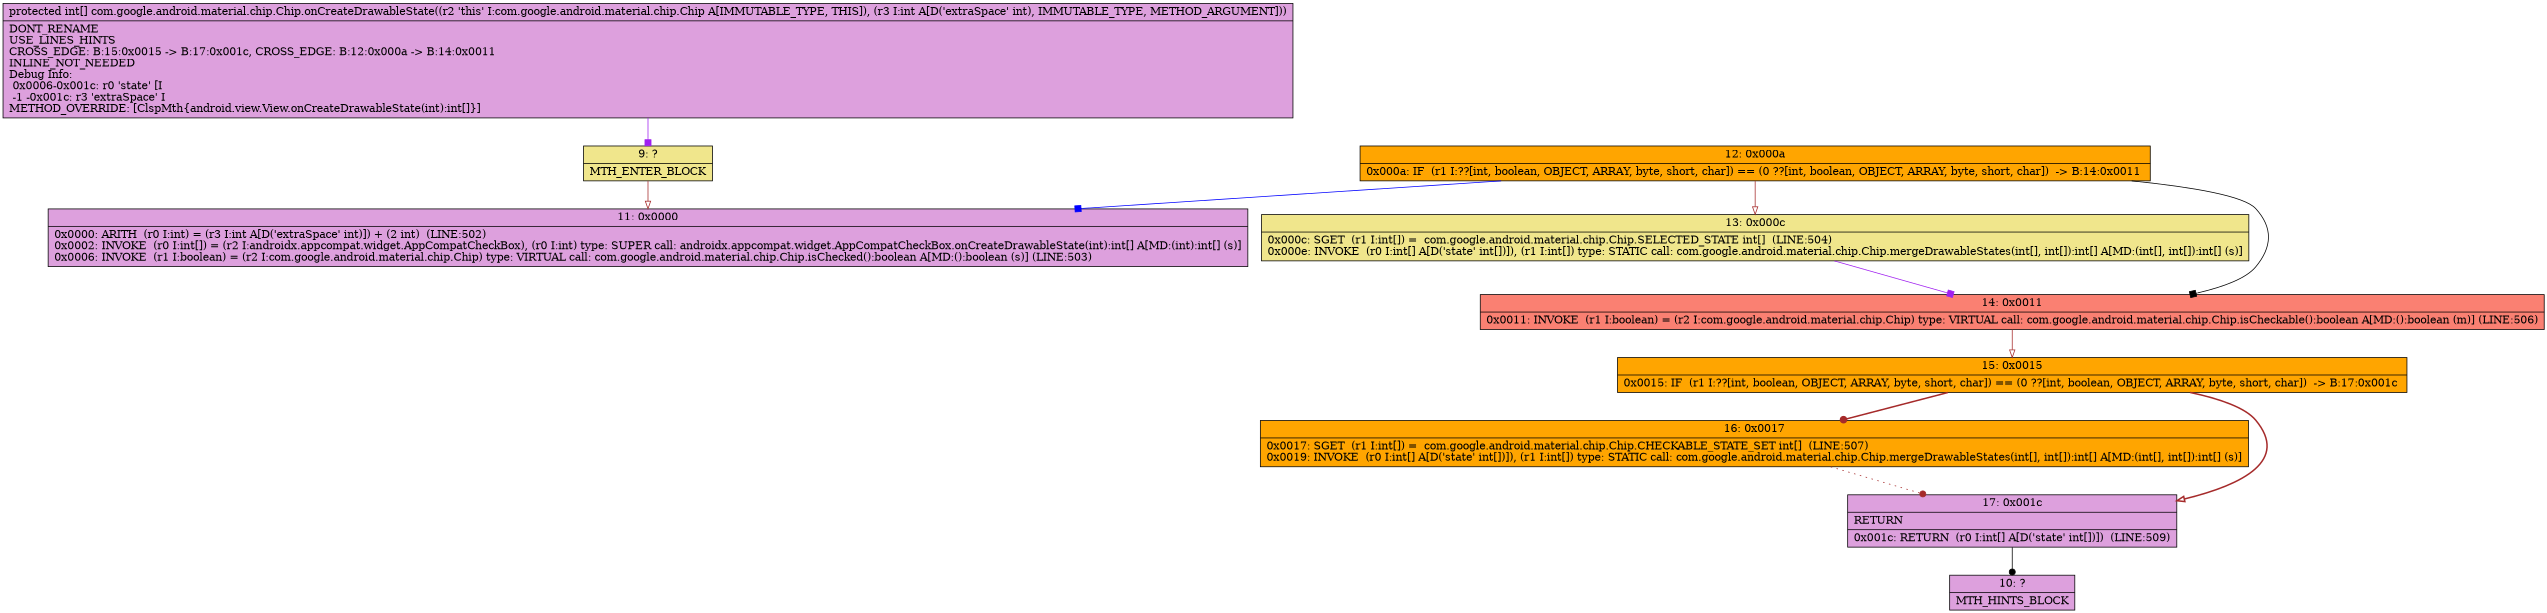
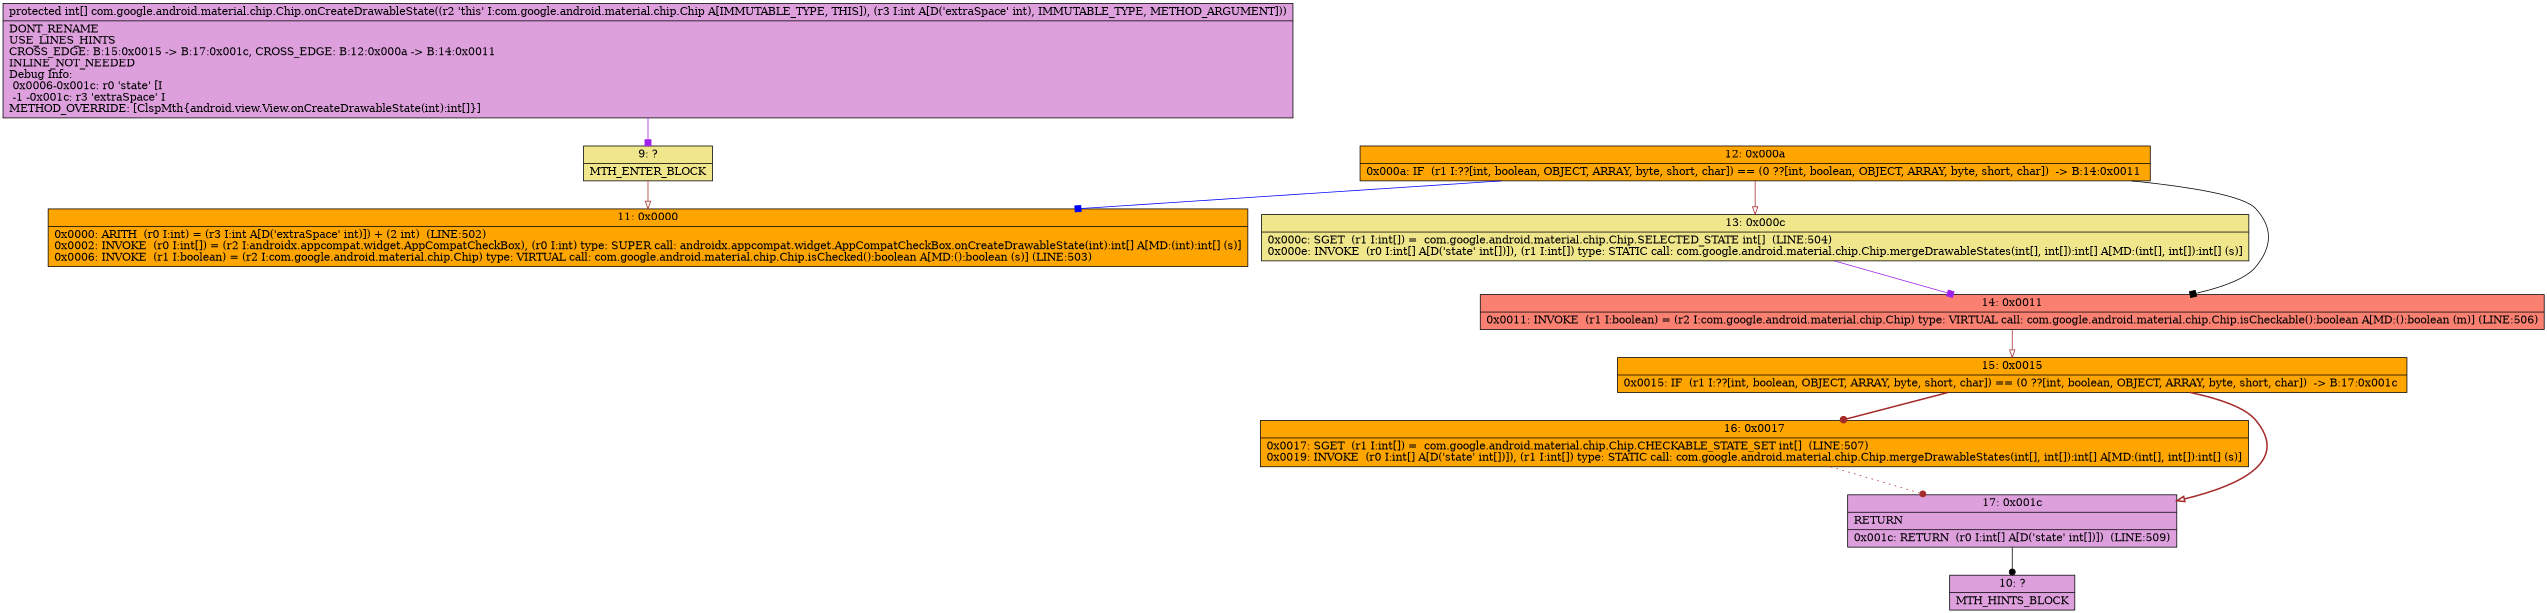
node "11: 0x0000": fillcolor plum -> orange
